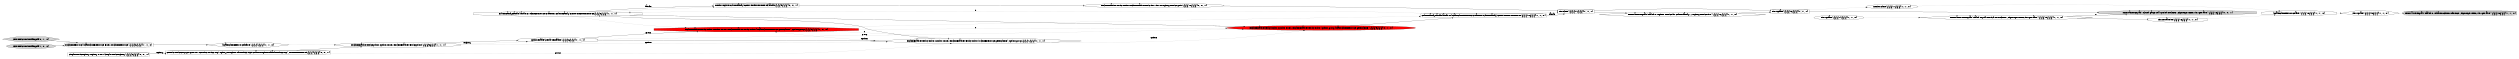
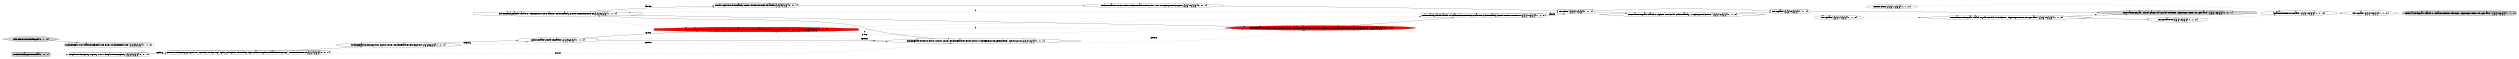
edge "view.update()@@@12@@@['1', '1', '1']" -> "monitor.close()@@@17@@@['1', '1', '0']": now "view.update()@@@12@@@['1', '1', '1']" -> "view.update()@@@14@@@['1', '1', '0']"
node "localRocksDBResource.before()@@@4@@@['1', '1', '0']": removed
node "testMetricMonitorLifecycle['1', '0', '0']": removed
node "testClosedGaugesDontRead['0', '0', '1']": added
